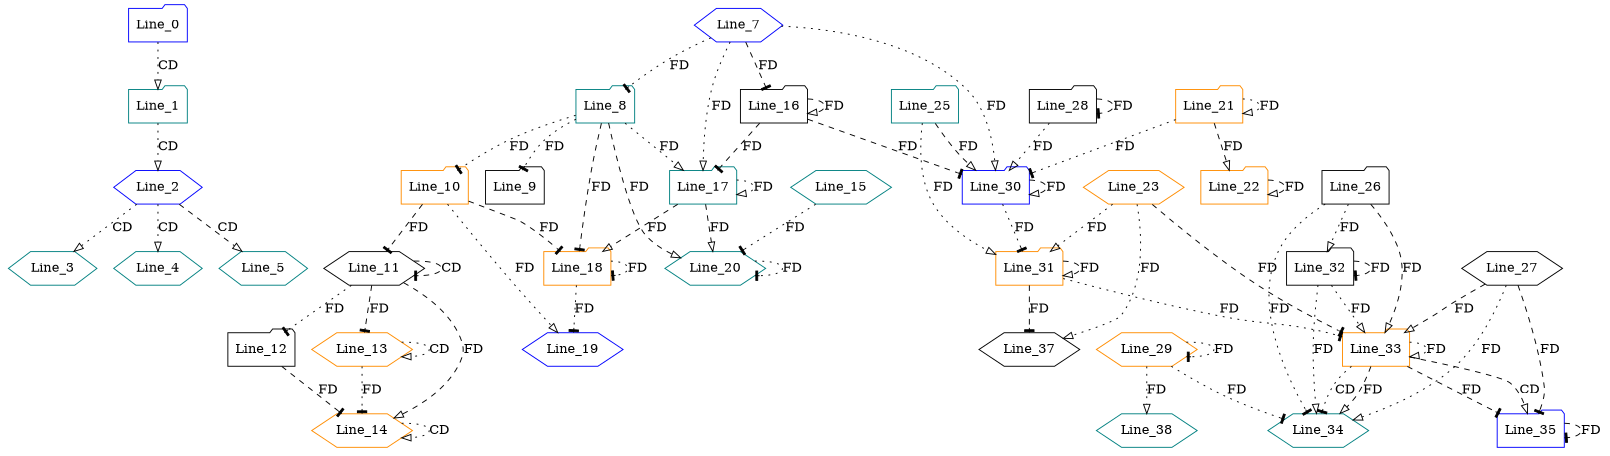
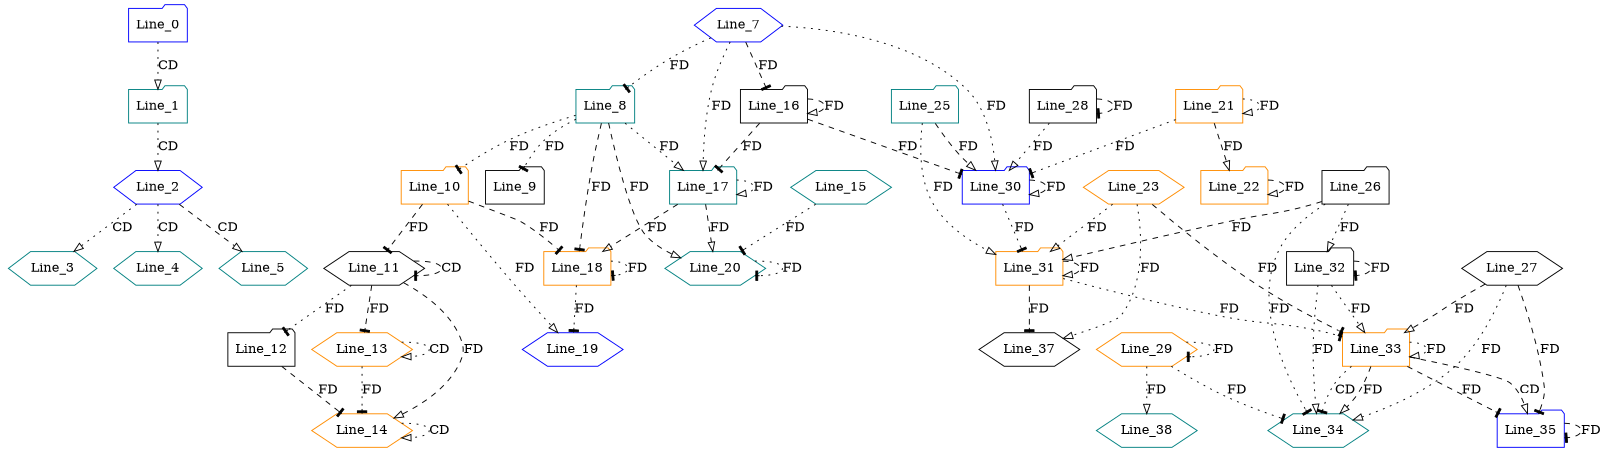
edge "Line_26" -> "Line_33": now "Line_26" -> "Line_31"
